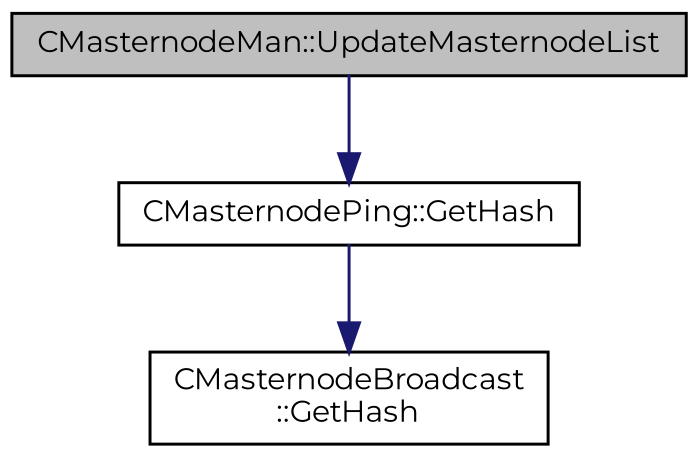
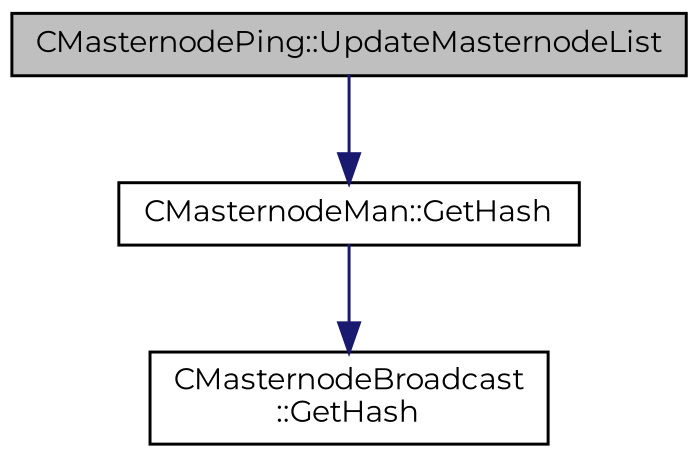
node "CMasternodeMan::UpdateMasternodeList": label "CMasternodeMan::UpdateMasternodeList" -> "CMasternodePing::UpdateMasternodeList"
node "CMasternodePing::GetHash": label "CMasternodePing::GetHash" -> "CMasternodeMan::GetHash"
